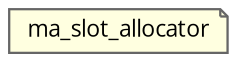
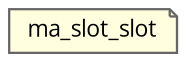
node "ma_slot_allocator": label "ma_slot_allocator" -> "ma_slot_slot"
